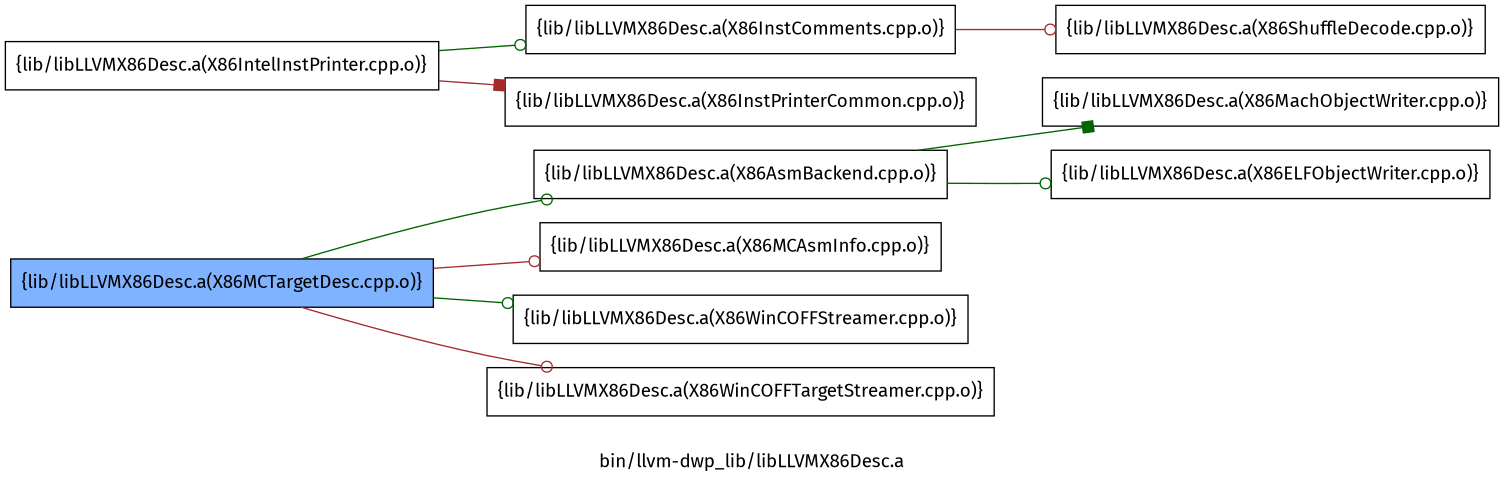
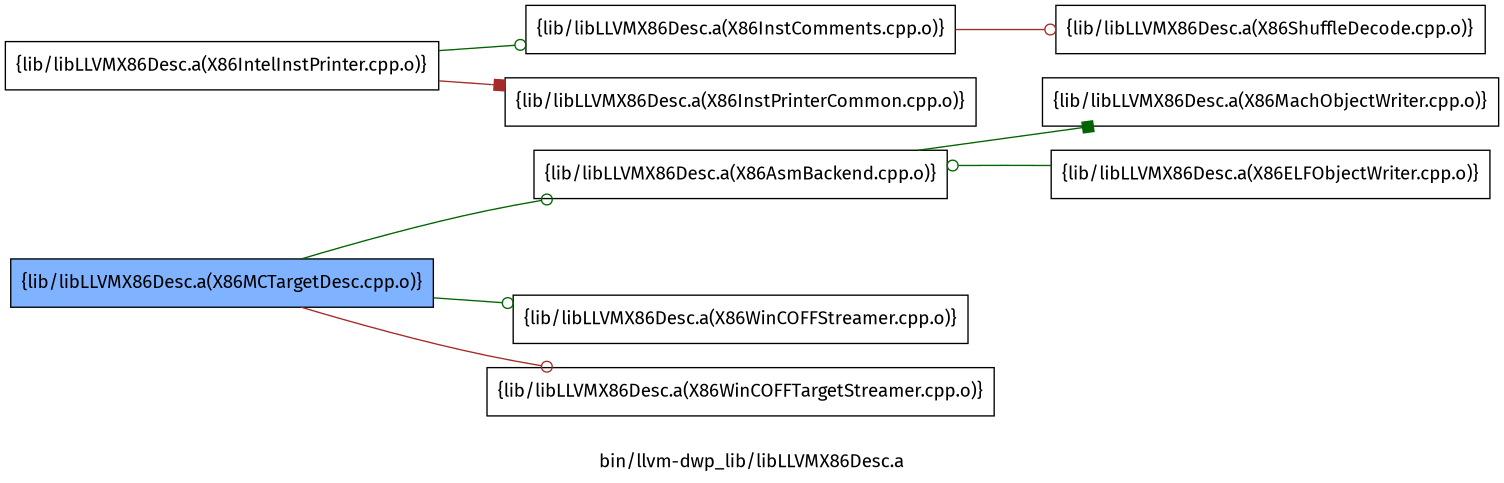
edge "{lib/libLLVMX86Desc.a(X86AsmBackend.cpp.o)}" -> "{lib/libLLVMX86Desc.a(X86ELFObjectWriter.cpp.o)}": reversed
node "{lib/libLLVMX86Desc.a(X86MCAsmInfo.cpp.o)}": removed
